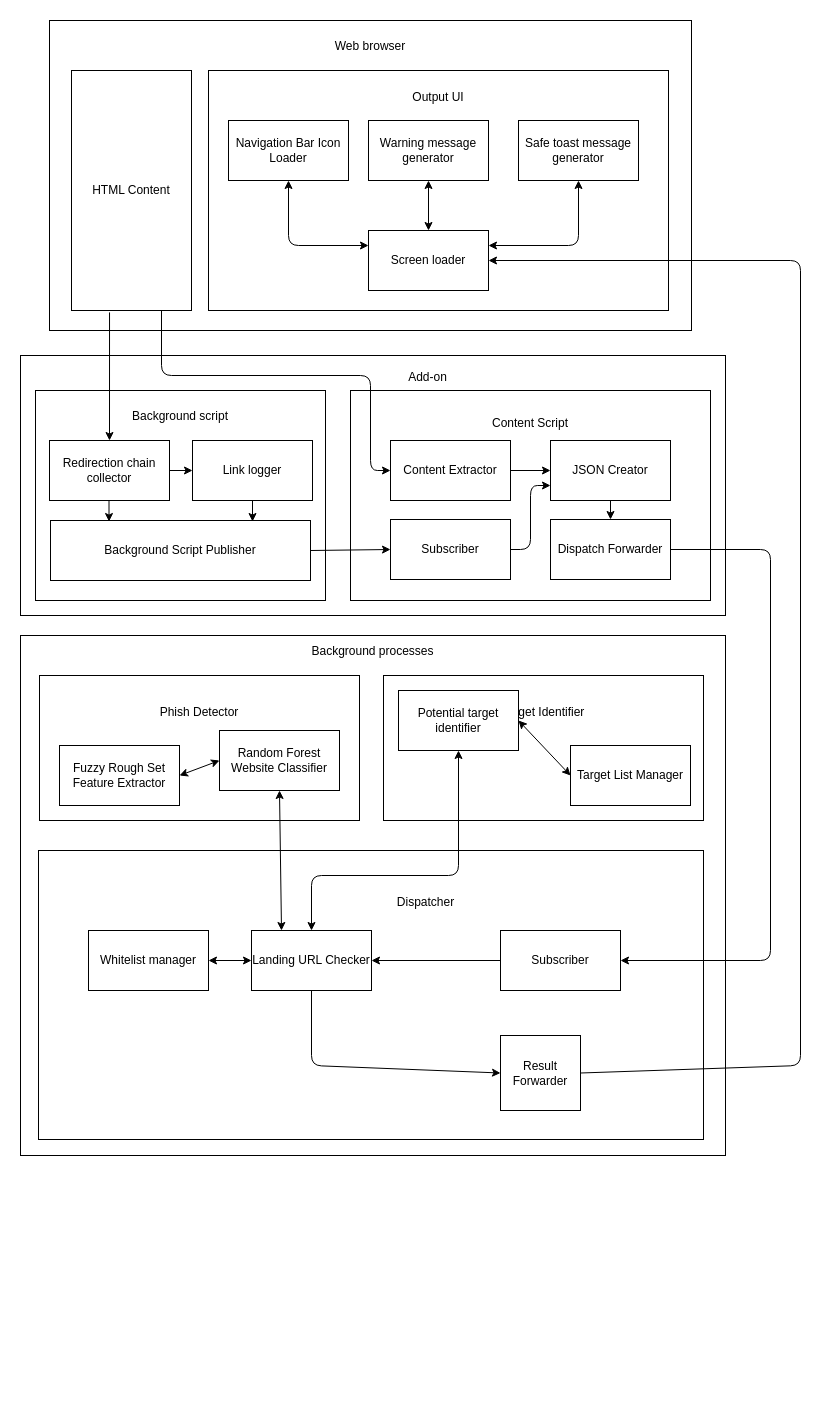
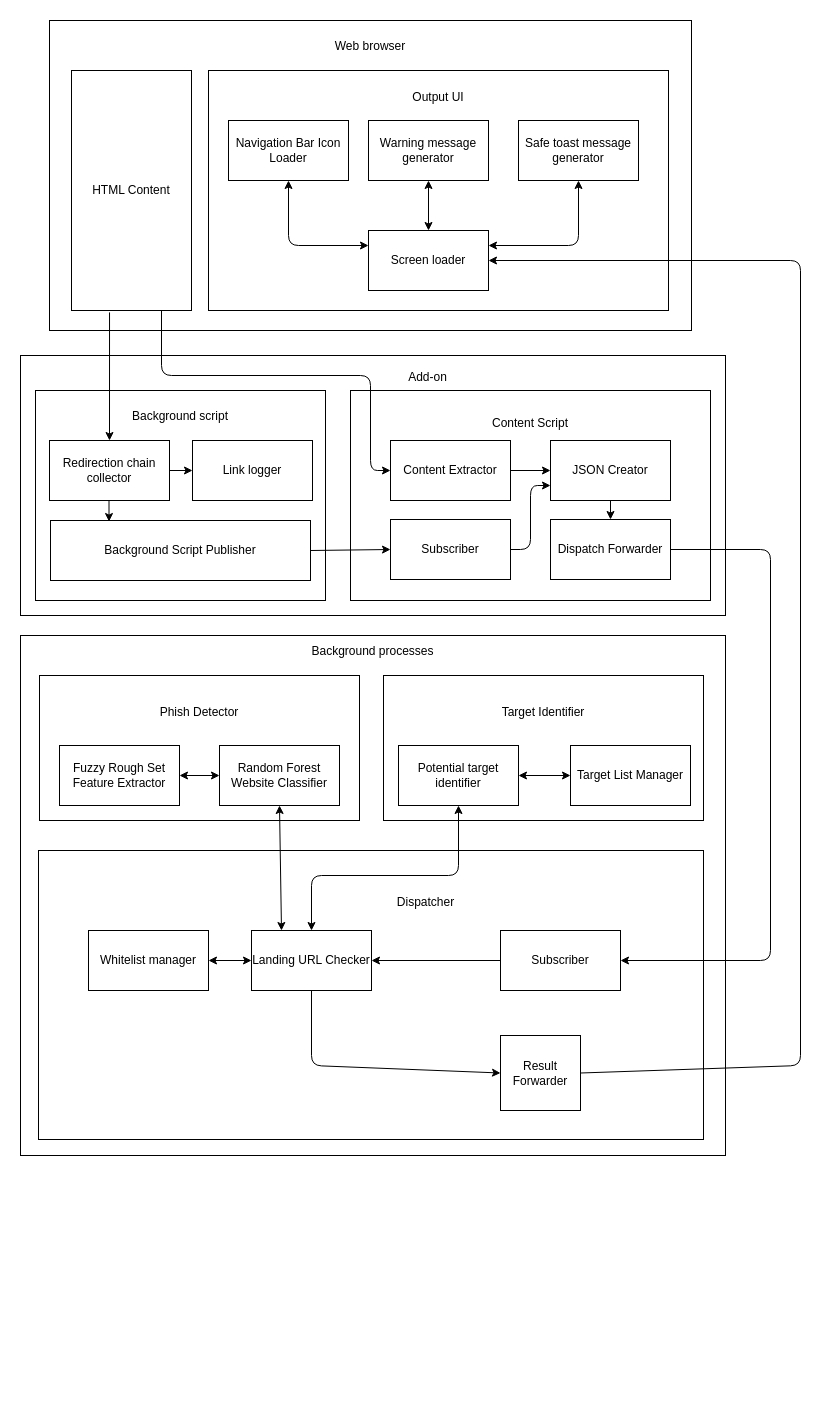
edge "Link logger" -> "Background Script Publisher": removed
node "Potential target identifier": moved (459, 721) -> (459, 776)
node "Random Forest Website Classifier": moved (280, 761) -> (280, 776)
